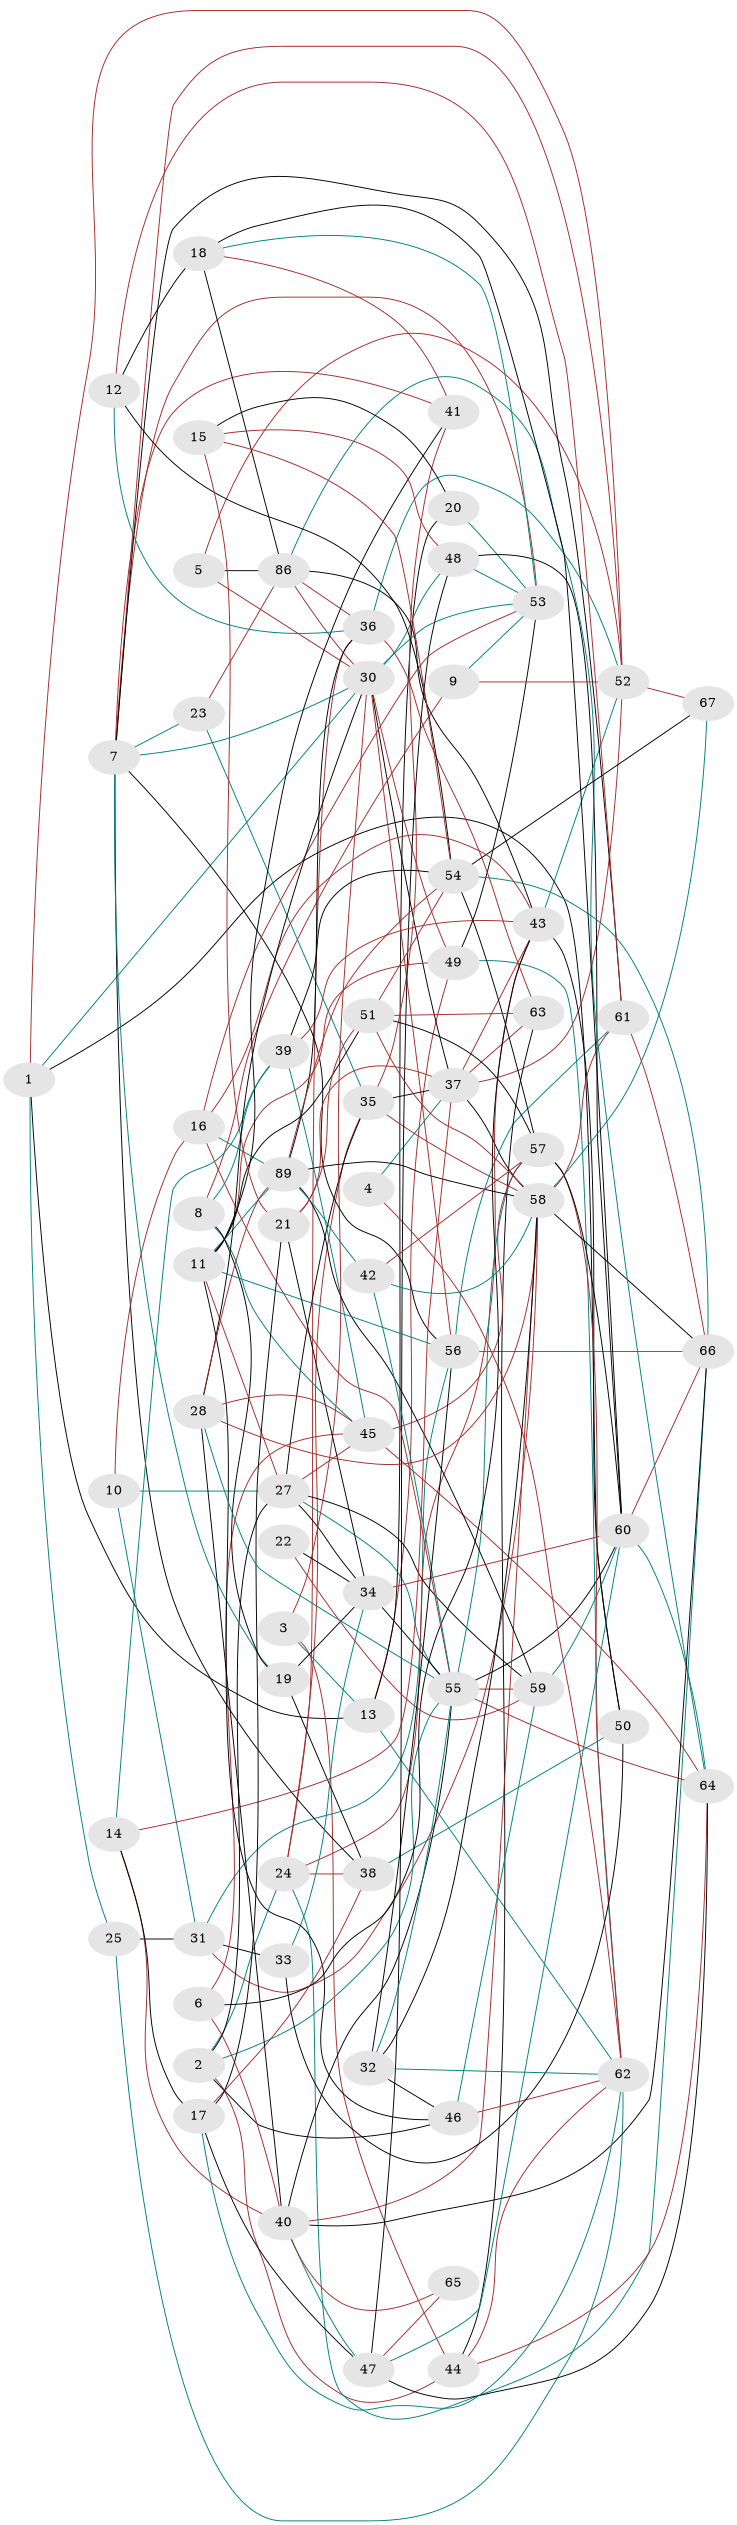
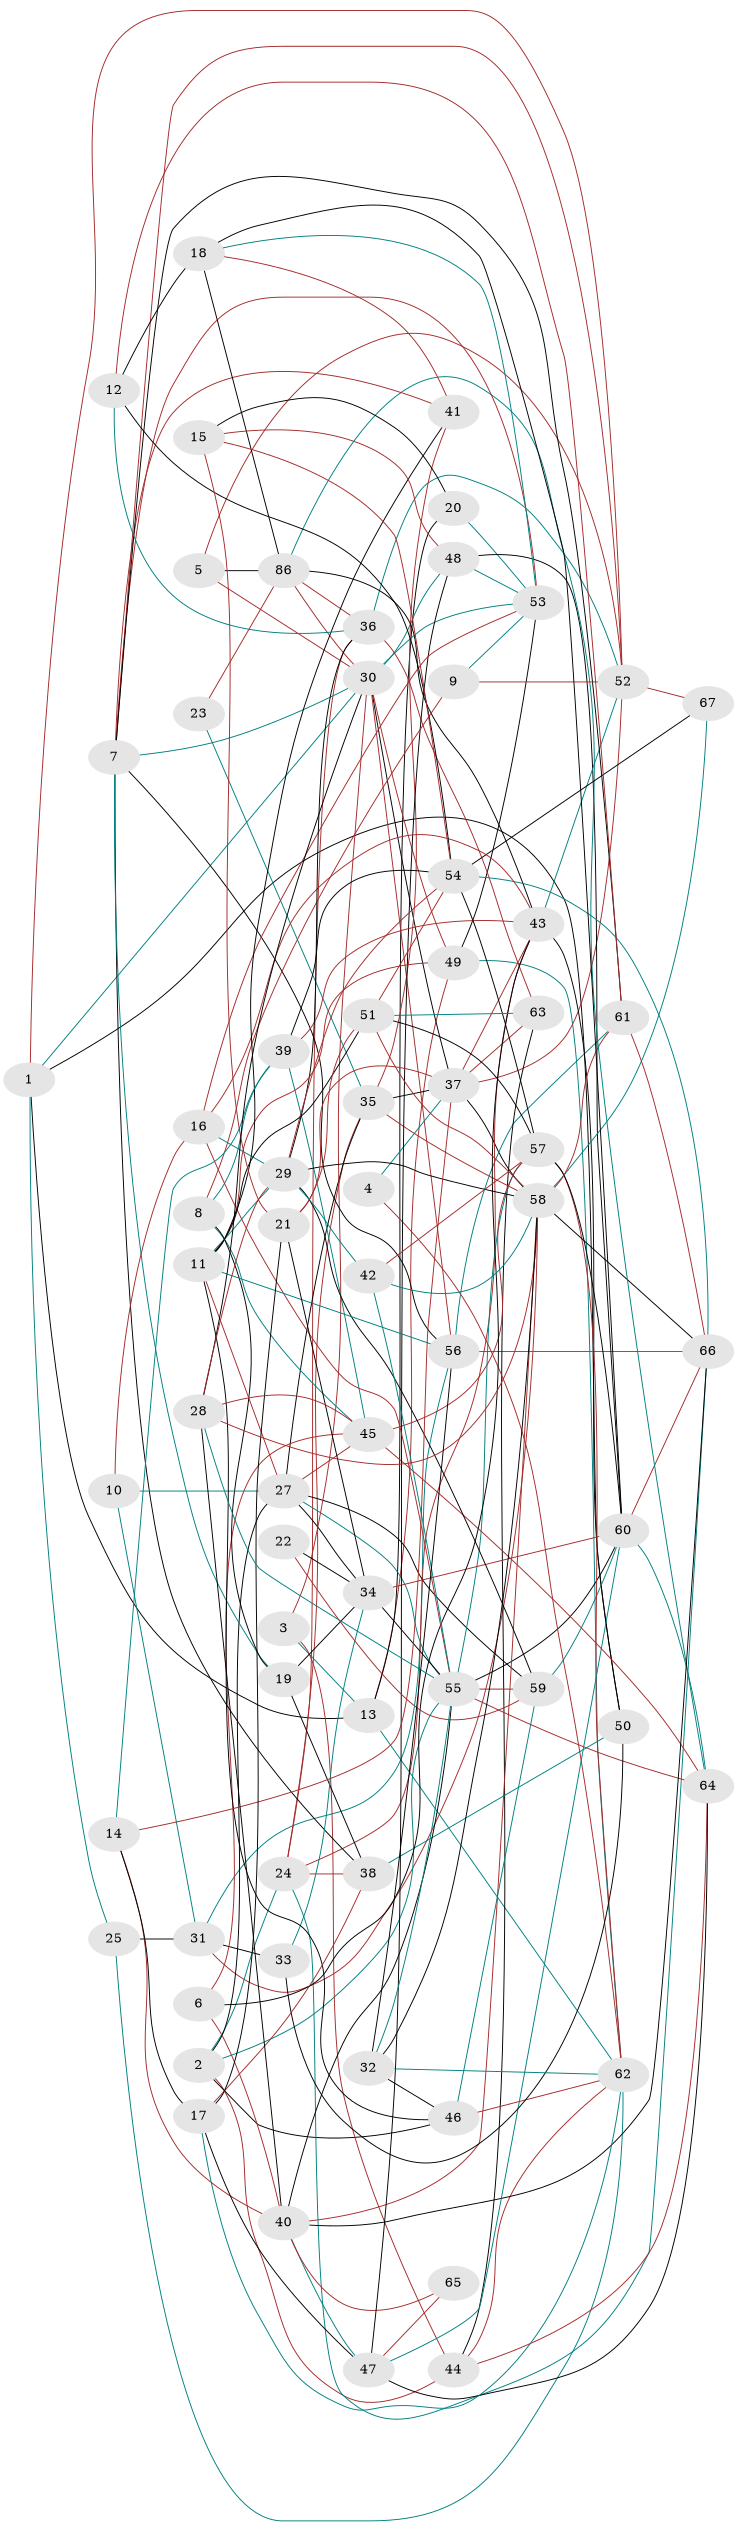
edge "23" -- "7": removed
edge "63" -- "51": color brown -> teal
node "89": label "89" -> "29"
